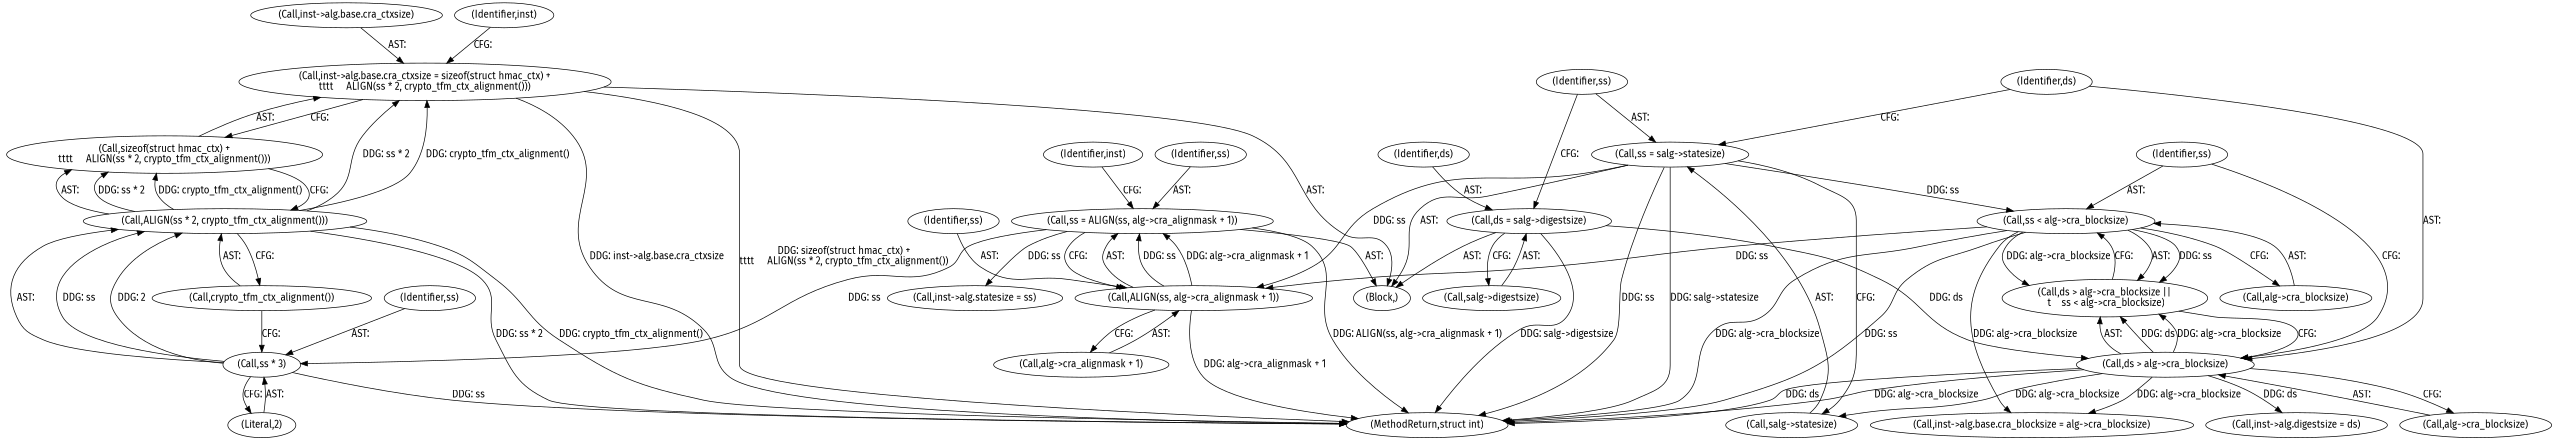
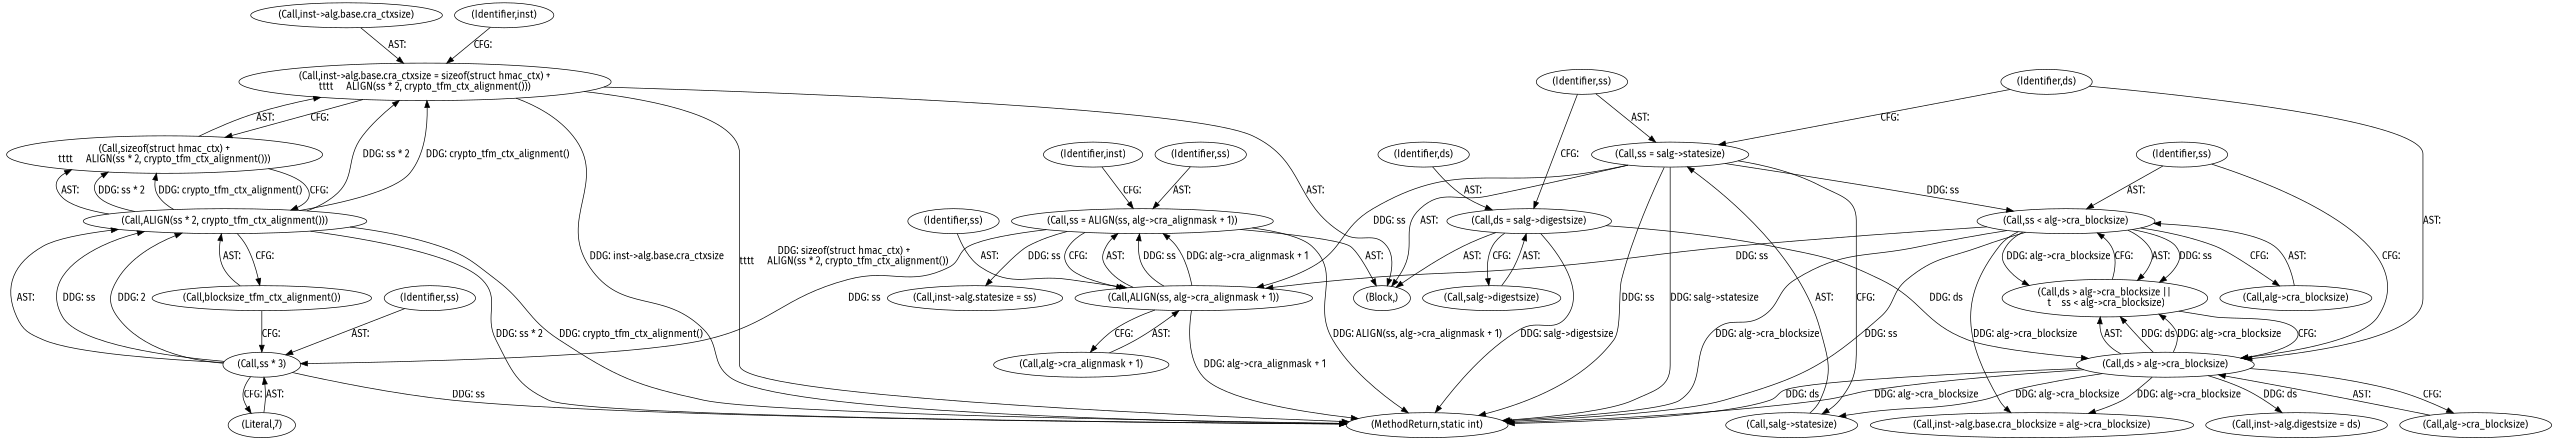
node "(Call,crypto_tfm_ctx_alignment())": label "(Call,crypto_tfm_ctx_alignment())" -> "(Call,blocksize_tfm_ctx_alignment())"
node "(Literal,2)": label "(Literal,2)" -> "(Literal,7)"
node "(MethodReturn,struct int)": label "(MethodReturn,struct int)" -> "(MethodReturn,static int)"
